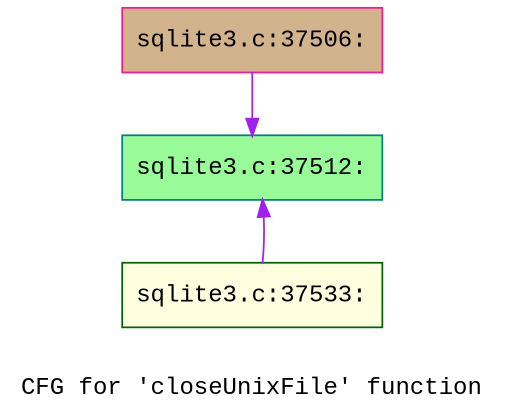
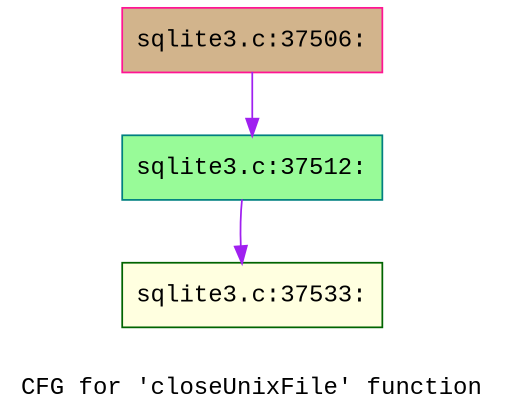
edge "sqlite3.c:37533:" -> "sqlite3.c:37512:": reversed
